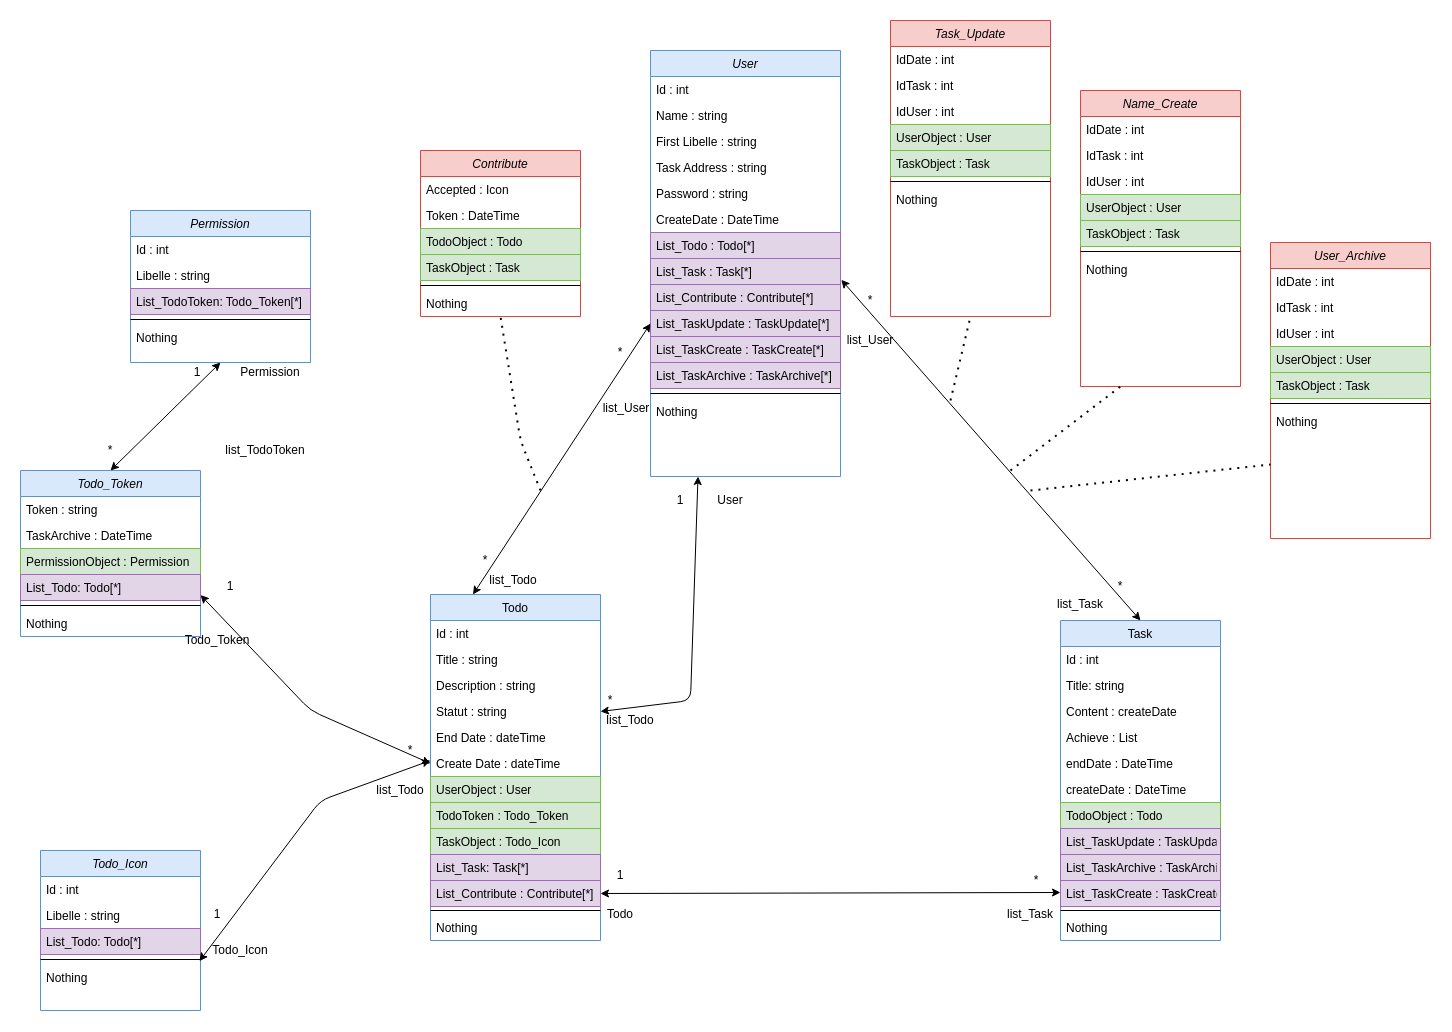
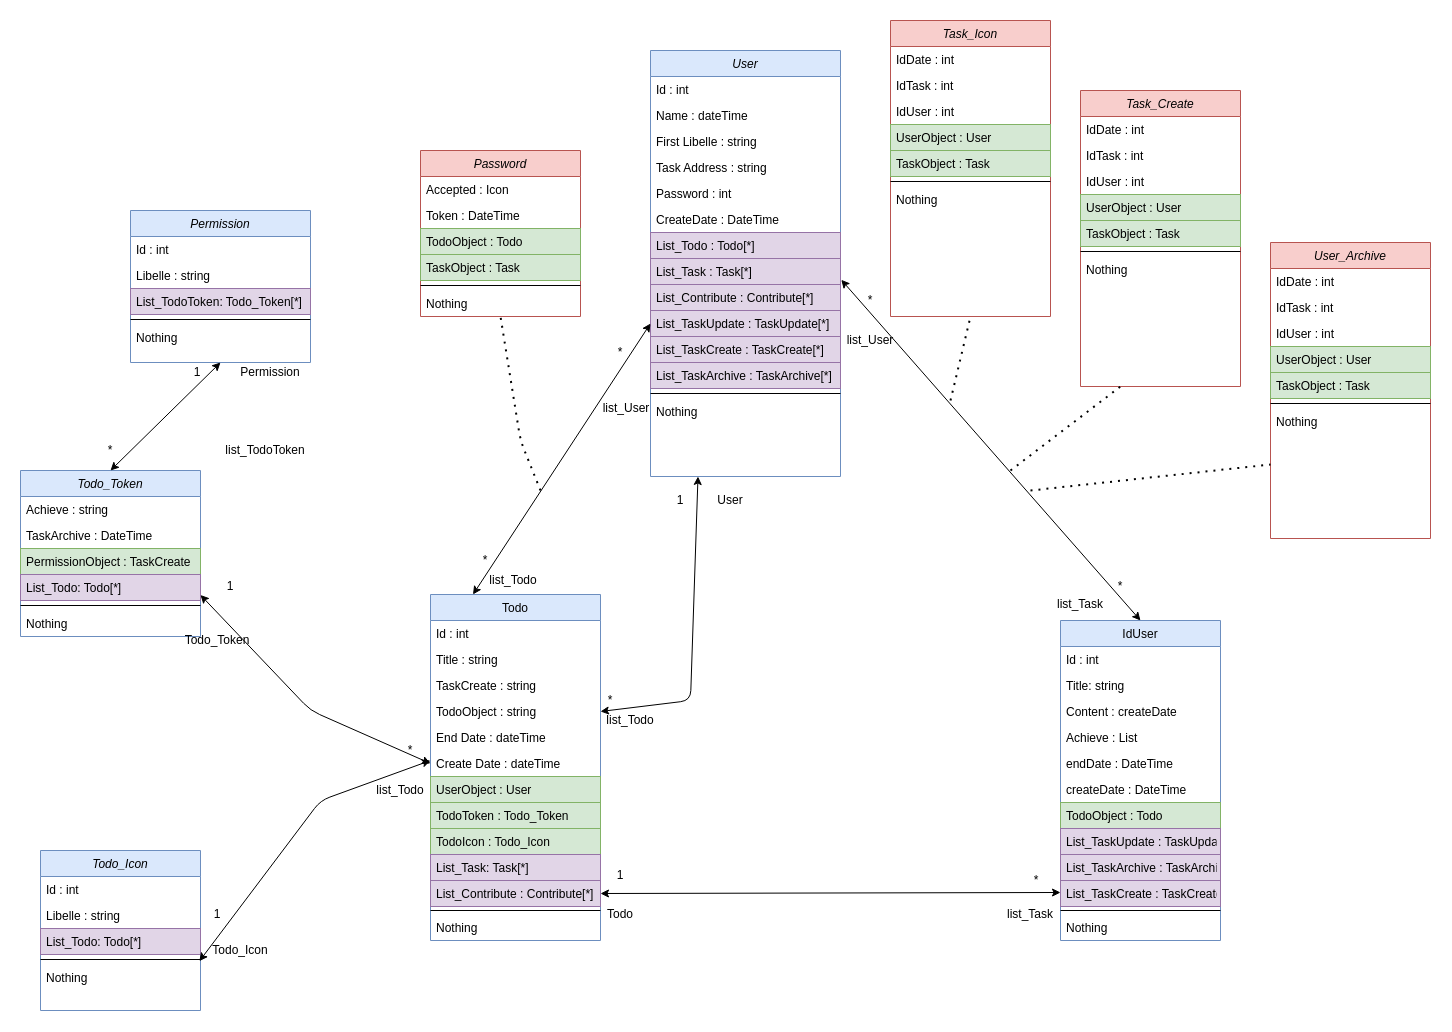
node "Task_Update": label "Task_Update" -> "Task_Icon"
node "Name_Create": label "Name_Create" -> "Task_Create"
node "Name : string": label "Name : string" -> "Name : dateTime"
node "Contribute": label "Contribute" -> "Password"
node "Password : string": label "Password : string" -> "Password : int"
node "Token : string": label "Token : string" -> "Achieve : string"
node "PermissionObject : Permission": label "PermissionObject : Permission" -> "PermissionObject : TaskCreate"
node "Task": label "Task" -> "IdUser"
node "Description : string": label "Description : string" -> "TaskCreate : string"
node "Statut : string": label "Statut : string" -> "TodoObject : string"
node "TaskObject : Todo_Icon": label "TaskObject : Todo_Icon" -> "TodoIcon : Todo_Icon"
